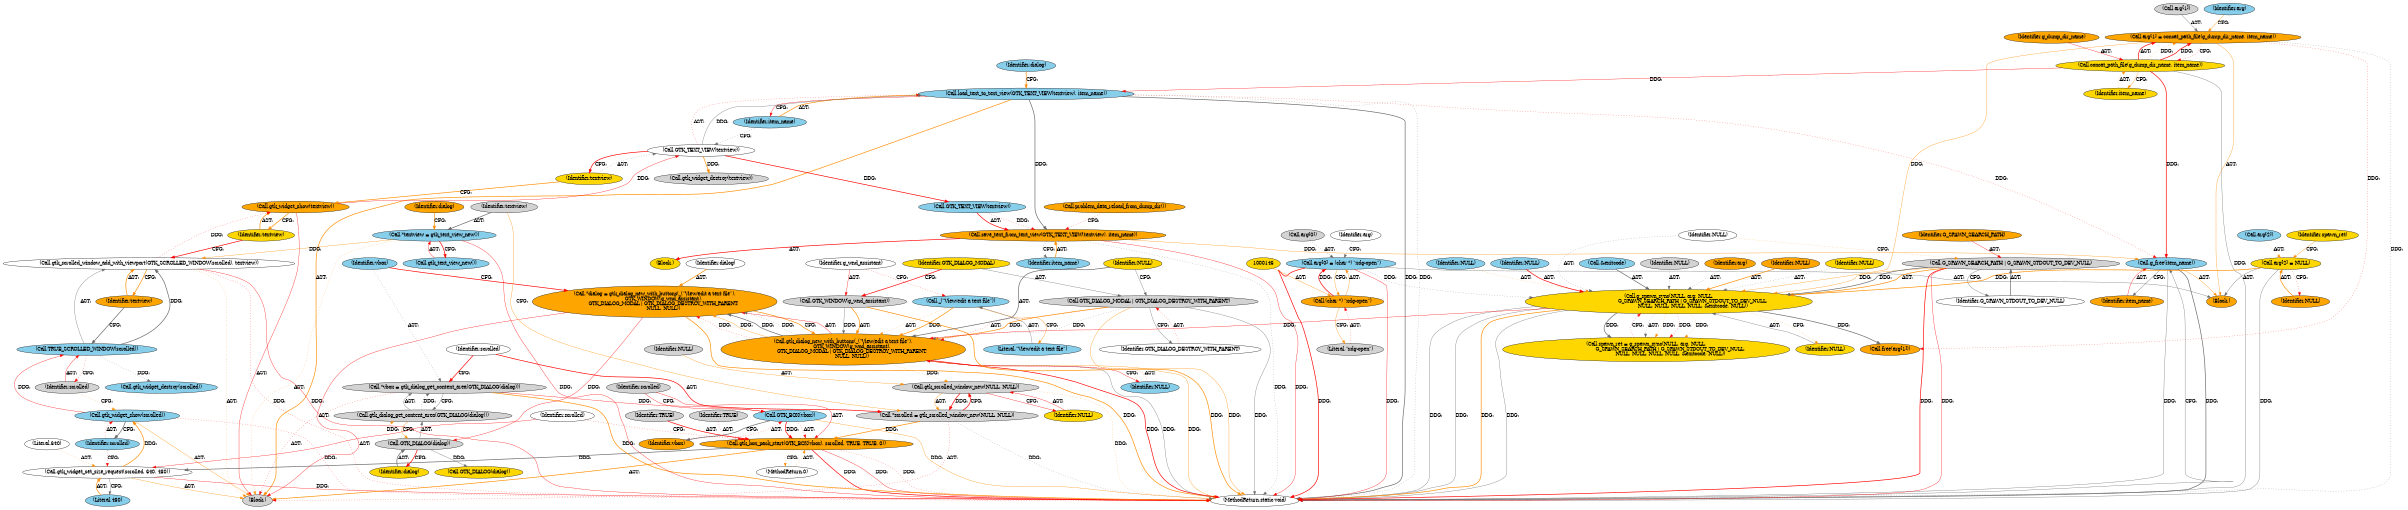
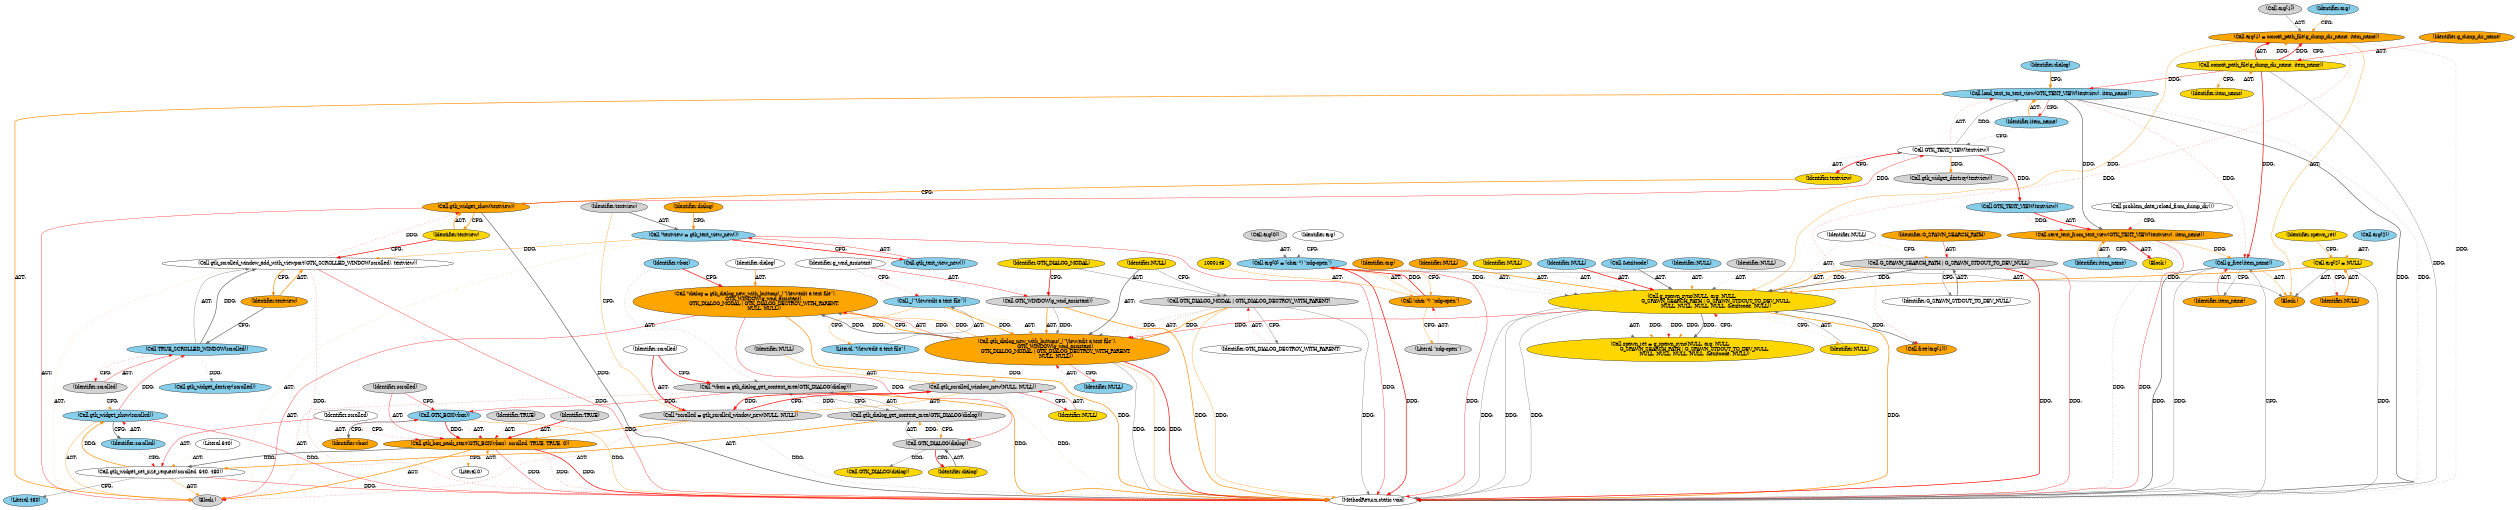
node "(Call,problem_data_reload_from_dump_dir())": fillcolor orange -> white
node "(MethodReturn,0)": label "(MethodReturn,0)" -> "(Literal,0)"
edge "(Call,gtk_widget_show(textview))" -> "(MethodReturn,static void)": added, label "DDG:"
edge "(Literal,480)" -> "(Call,gtk_widget_set_size_request(scrolled, 640, 480))": now "(Call,gtk_dialog_get_content_area(GTK_DIALOG(dialog)))" -> "(Call,gtk_widget_set_size_request(scrolled, 640, 480))"
edge "(Call,gtk_widget_show(scrolled))" -> "(MethodReturn,static void)": style dotted -> solid
